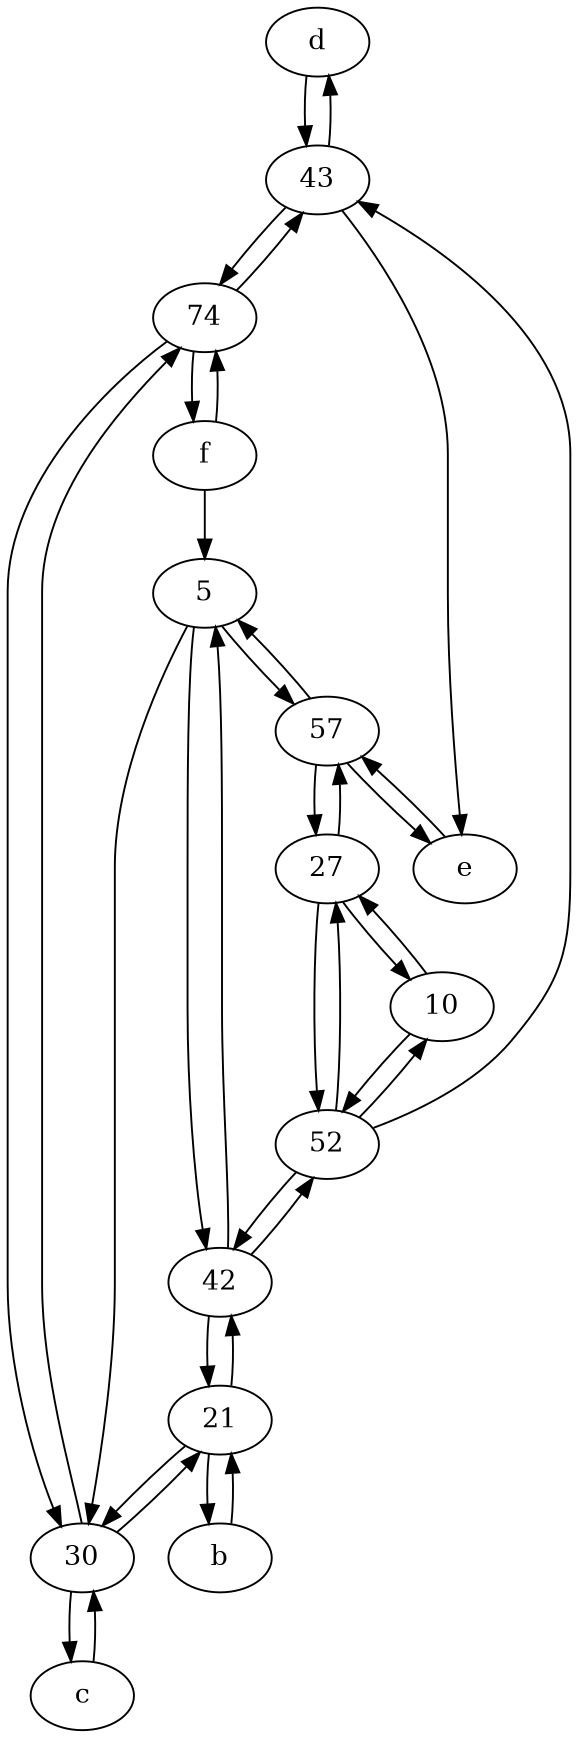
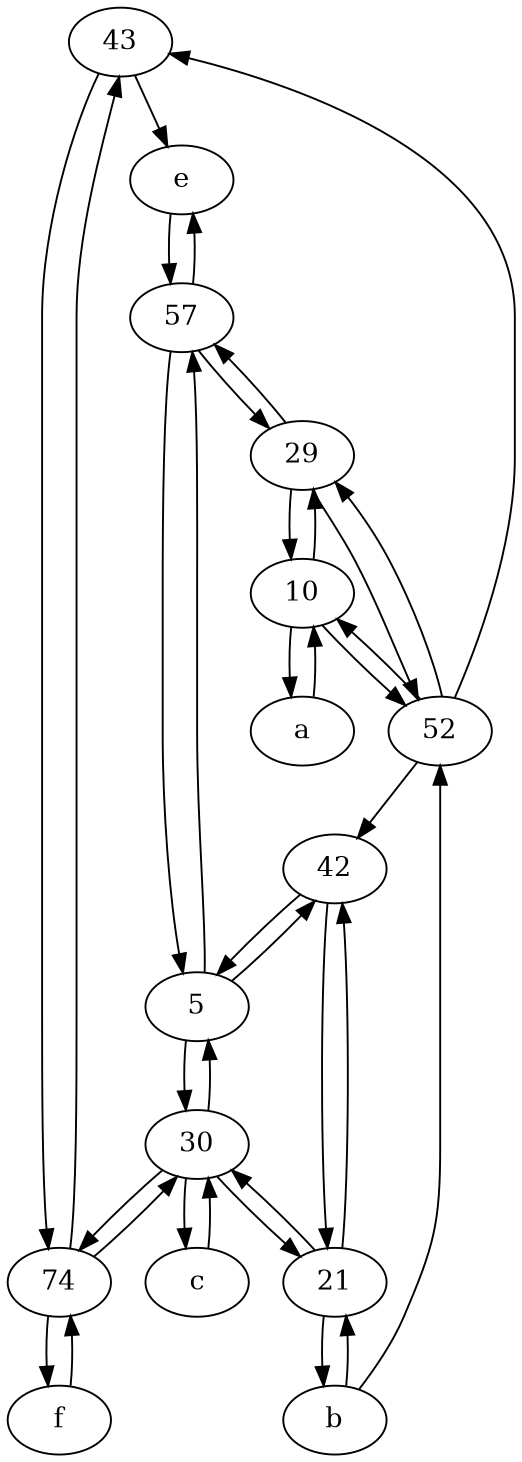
node "d": removed
edge "f" -> "5": now "30" -> "5"
node "a": added
node "27": label "27" -> "29"
edge "42" -> "52": now "b" -> "52"
